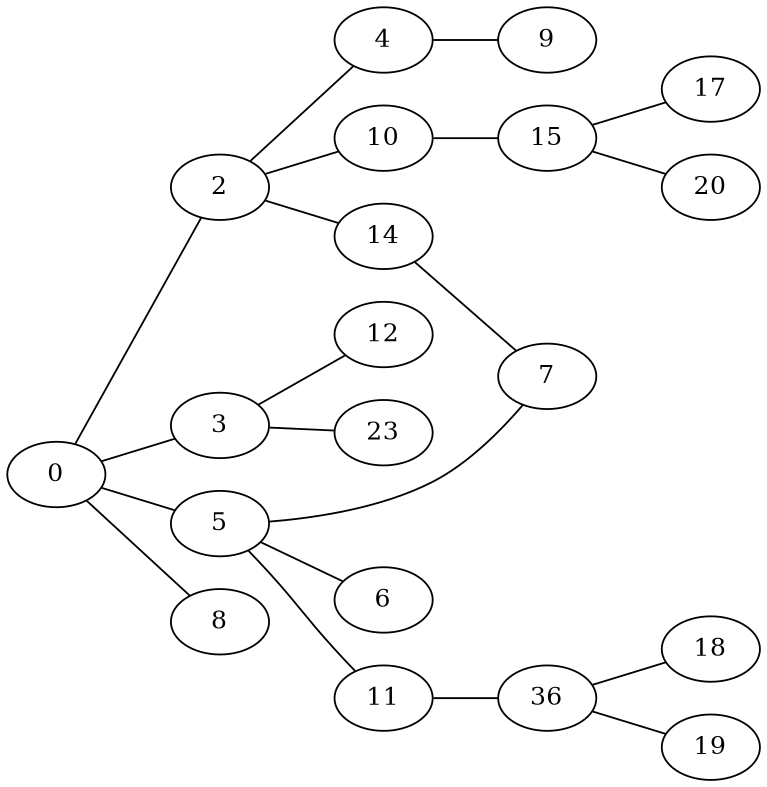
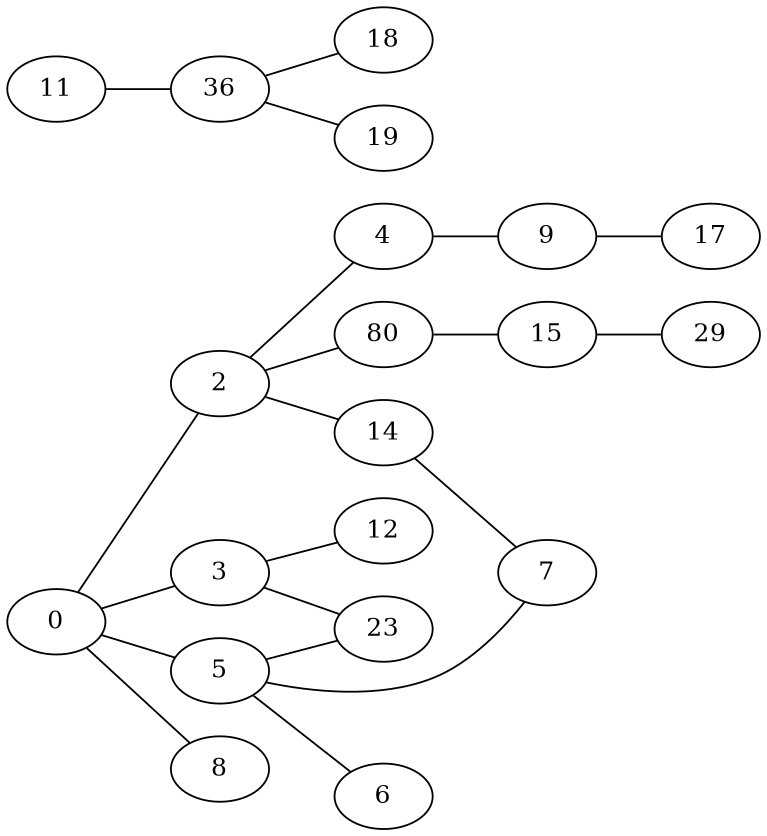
edge "17" -- "15": now "17" -- "9"
node "10": label "10" -> "80"
node "20": label "20" -> "29"
edge "5" -- "11": now "5" -- "23"
